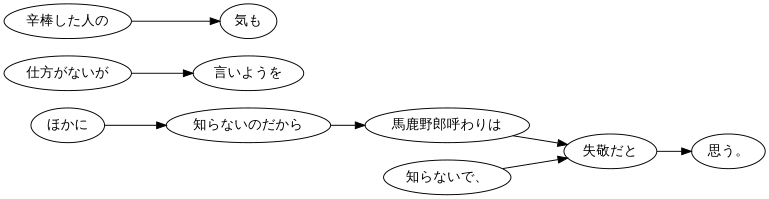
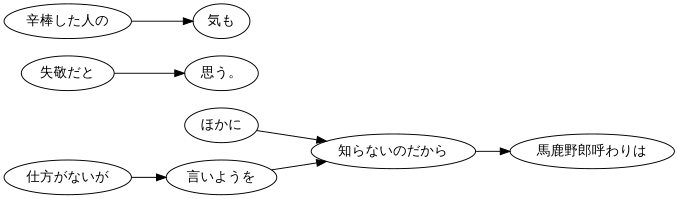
edge "馬鹿野郎呼わりは" -> "失敬だと": removed
edge "言いようを" -> "知らないのだから": added
node "知らないで、": removed
